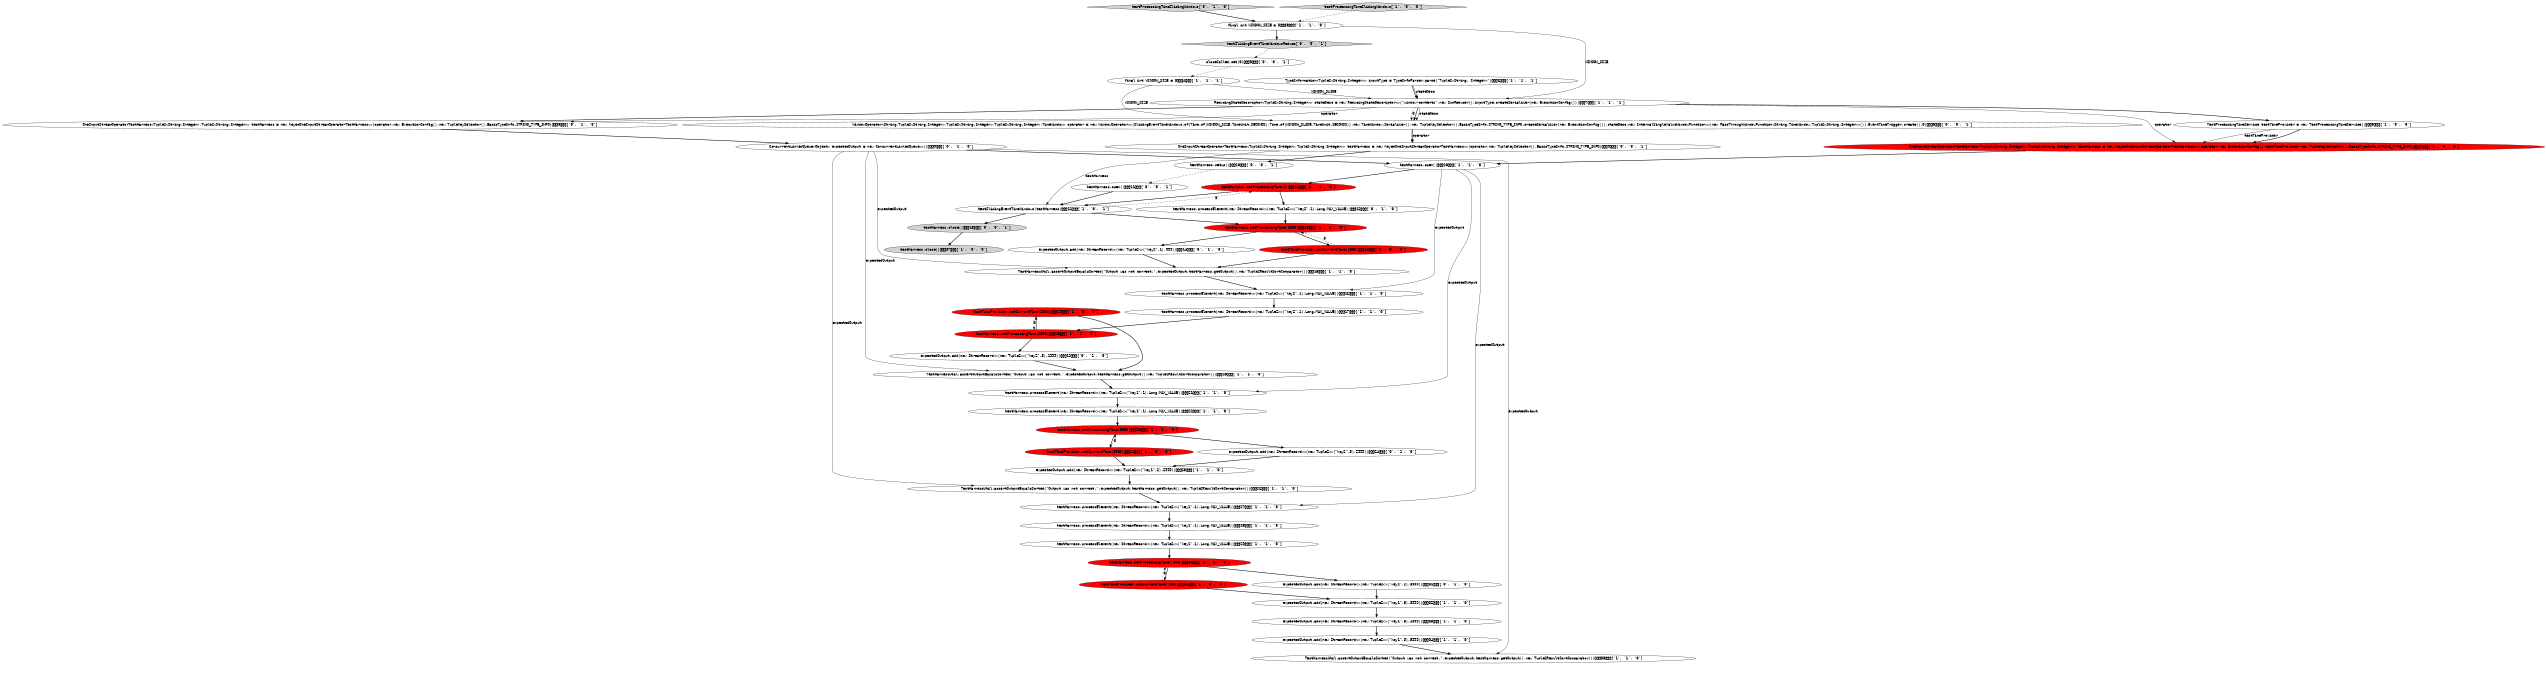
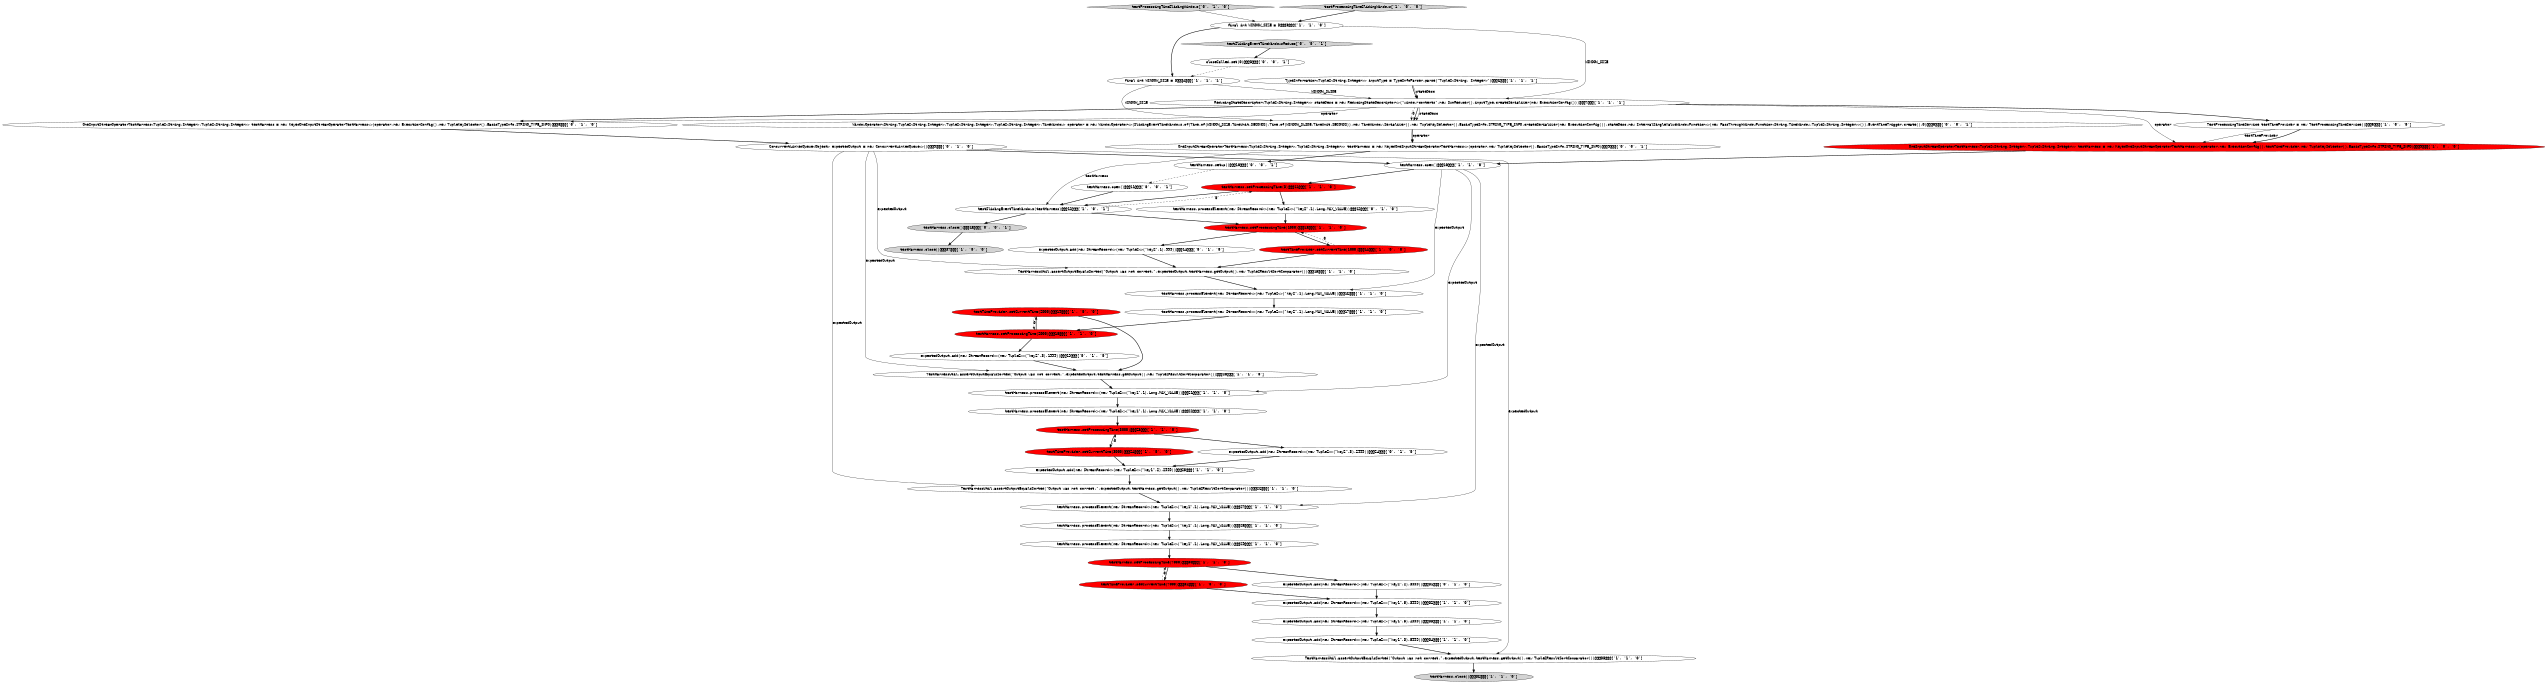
edge "testProcessingTimeSlidingWindows['0', '1', '0']" -> "final int WINDOW_SIZE = 3@@@3@@@['1', '1', '0']": style bold -> solid
edge "testProcessingTimeSlidingWindows['1', '0', '0']" -> "final int WINDOW_SIZE = 3@@@3@@@['1', '1', '0']": style dashed -> bold
edge "final int WINDOW_SIZE = 3@@@3@@@['1', '1', '0']" -> "testSlidingEventTimeWindowsReduce['0', '0', '1']": now "final int WINDOW_SIZE = 3@@@3@@@['1', '1', '0']" -> "final int WINDOW_SIZE = 3@@@4@@@['1', '1', '1']"
edge "testSlidingEventTimeWindowsReduce['0', '0', '1']" -> "closeCalled.set(0)@@@3@@@['0', '0', '1']": style dashed -> bold
node "testHarness.close()@@@36@@@['1', '1', '0']": added
